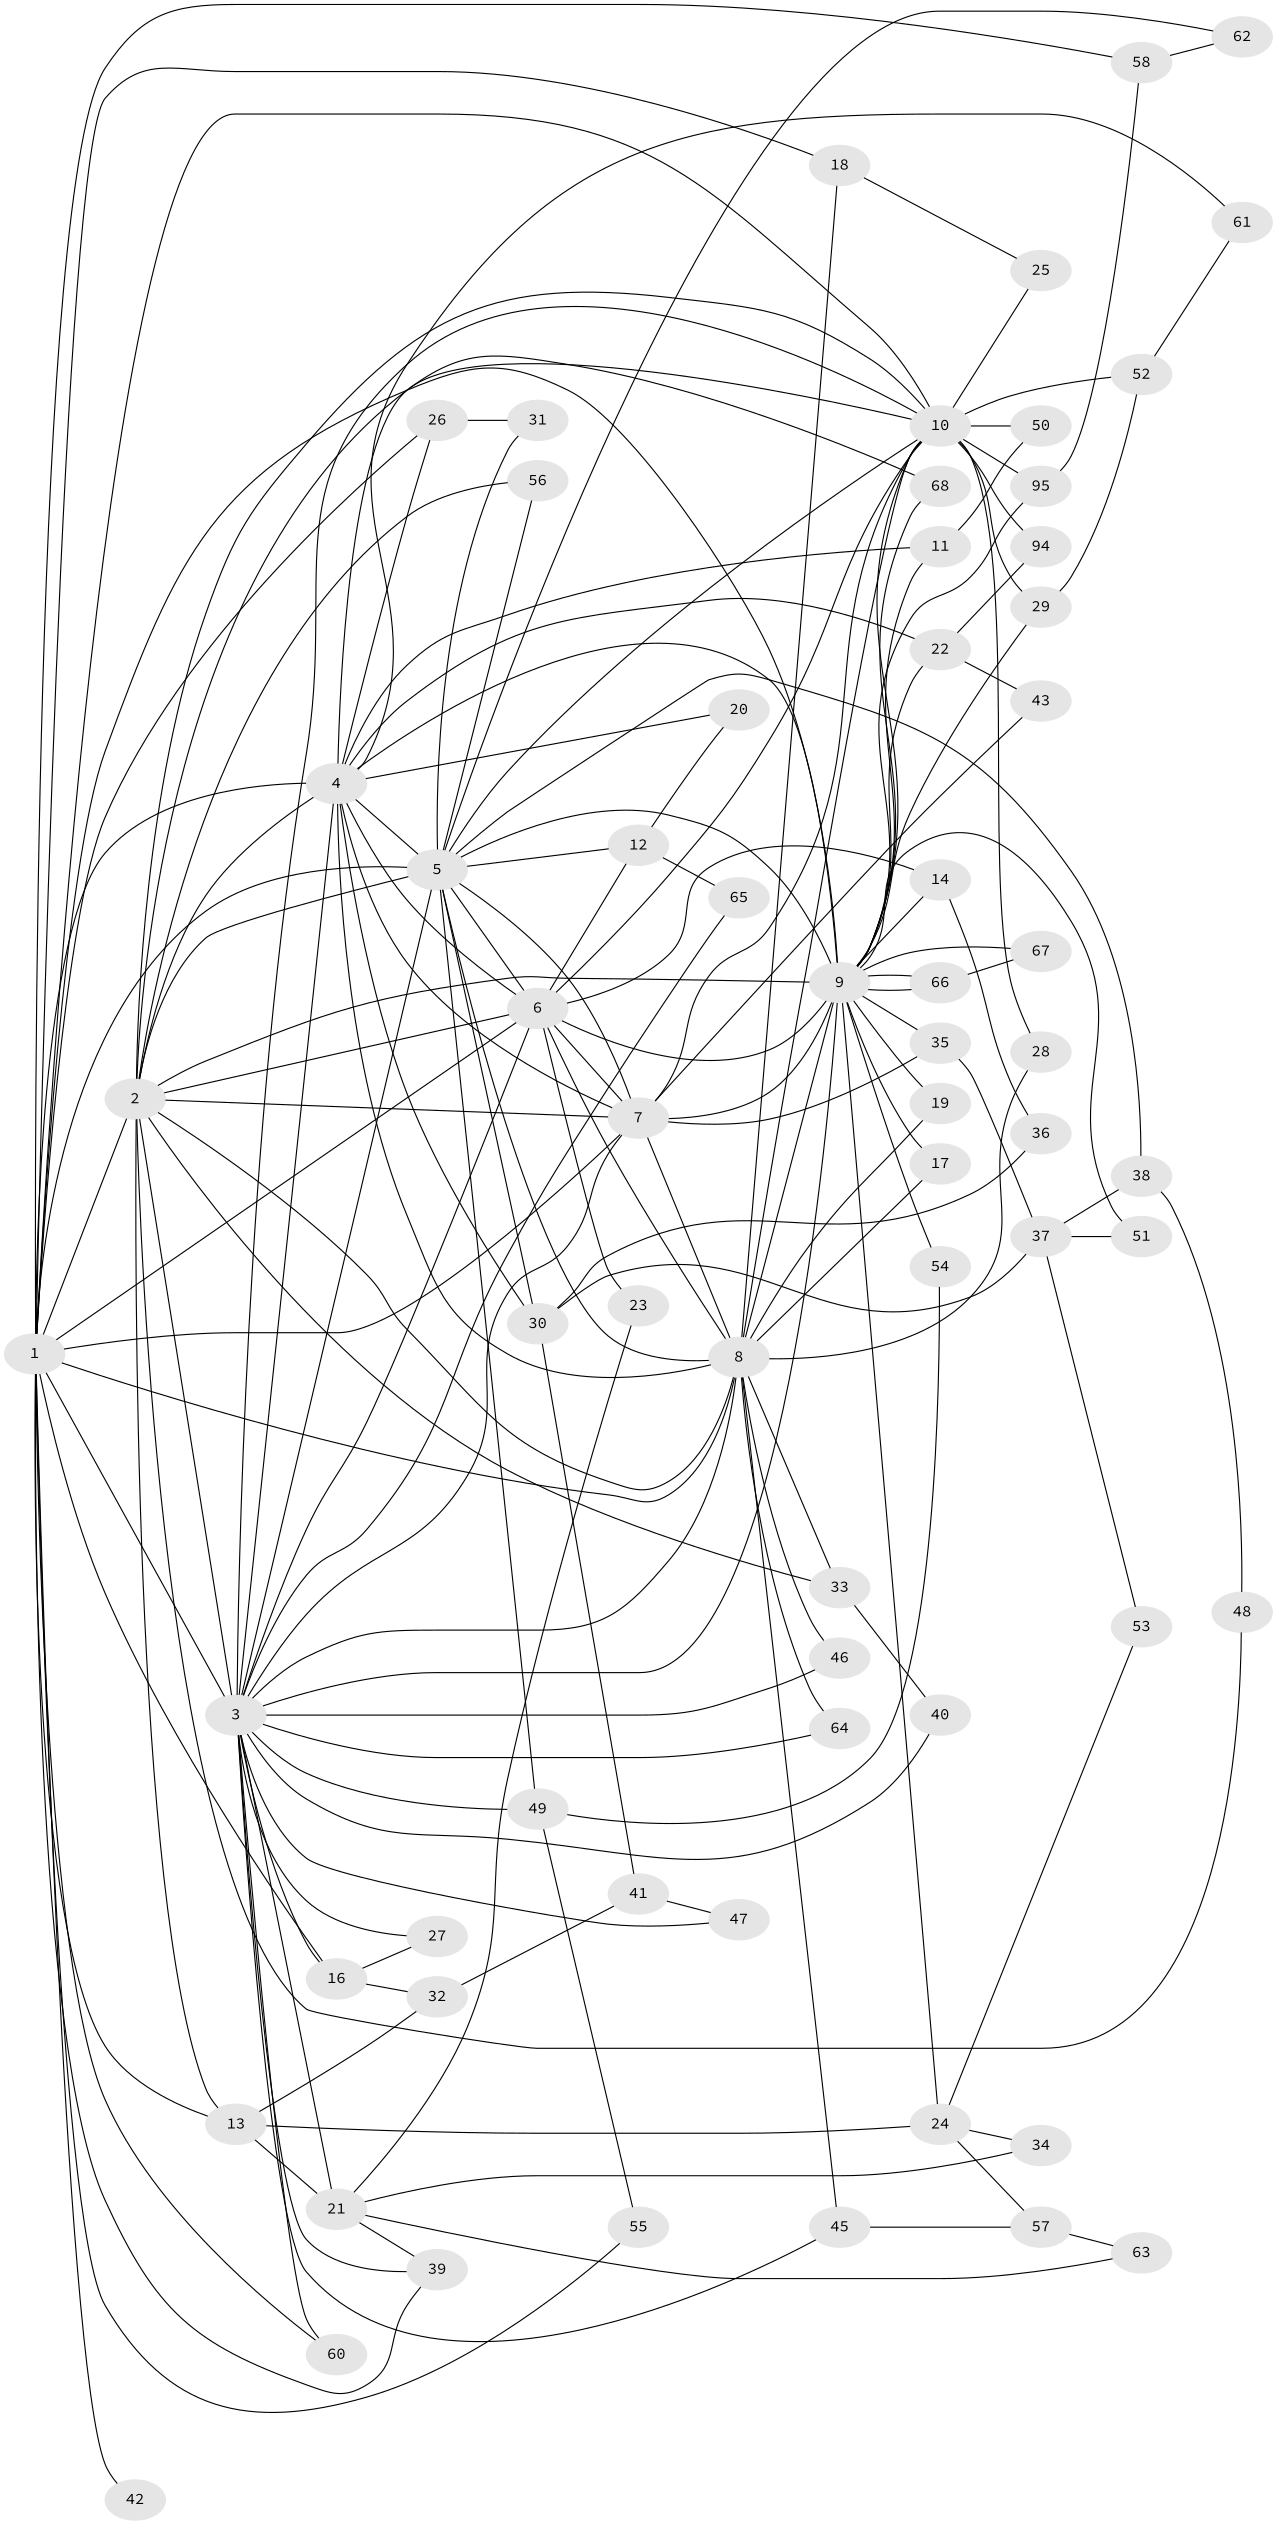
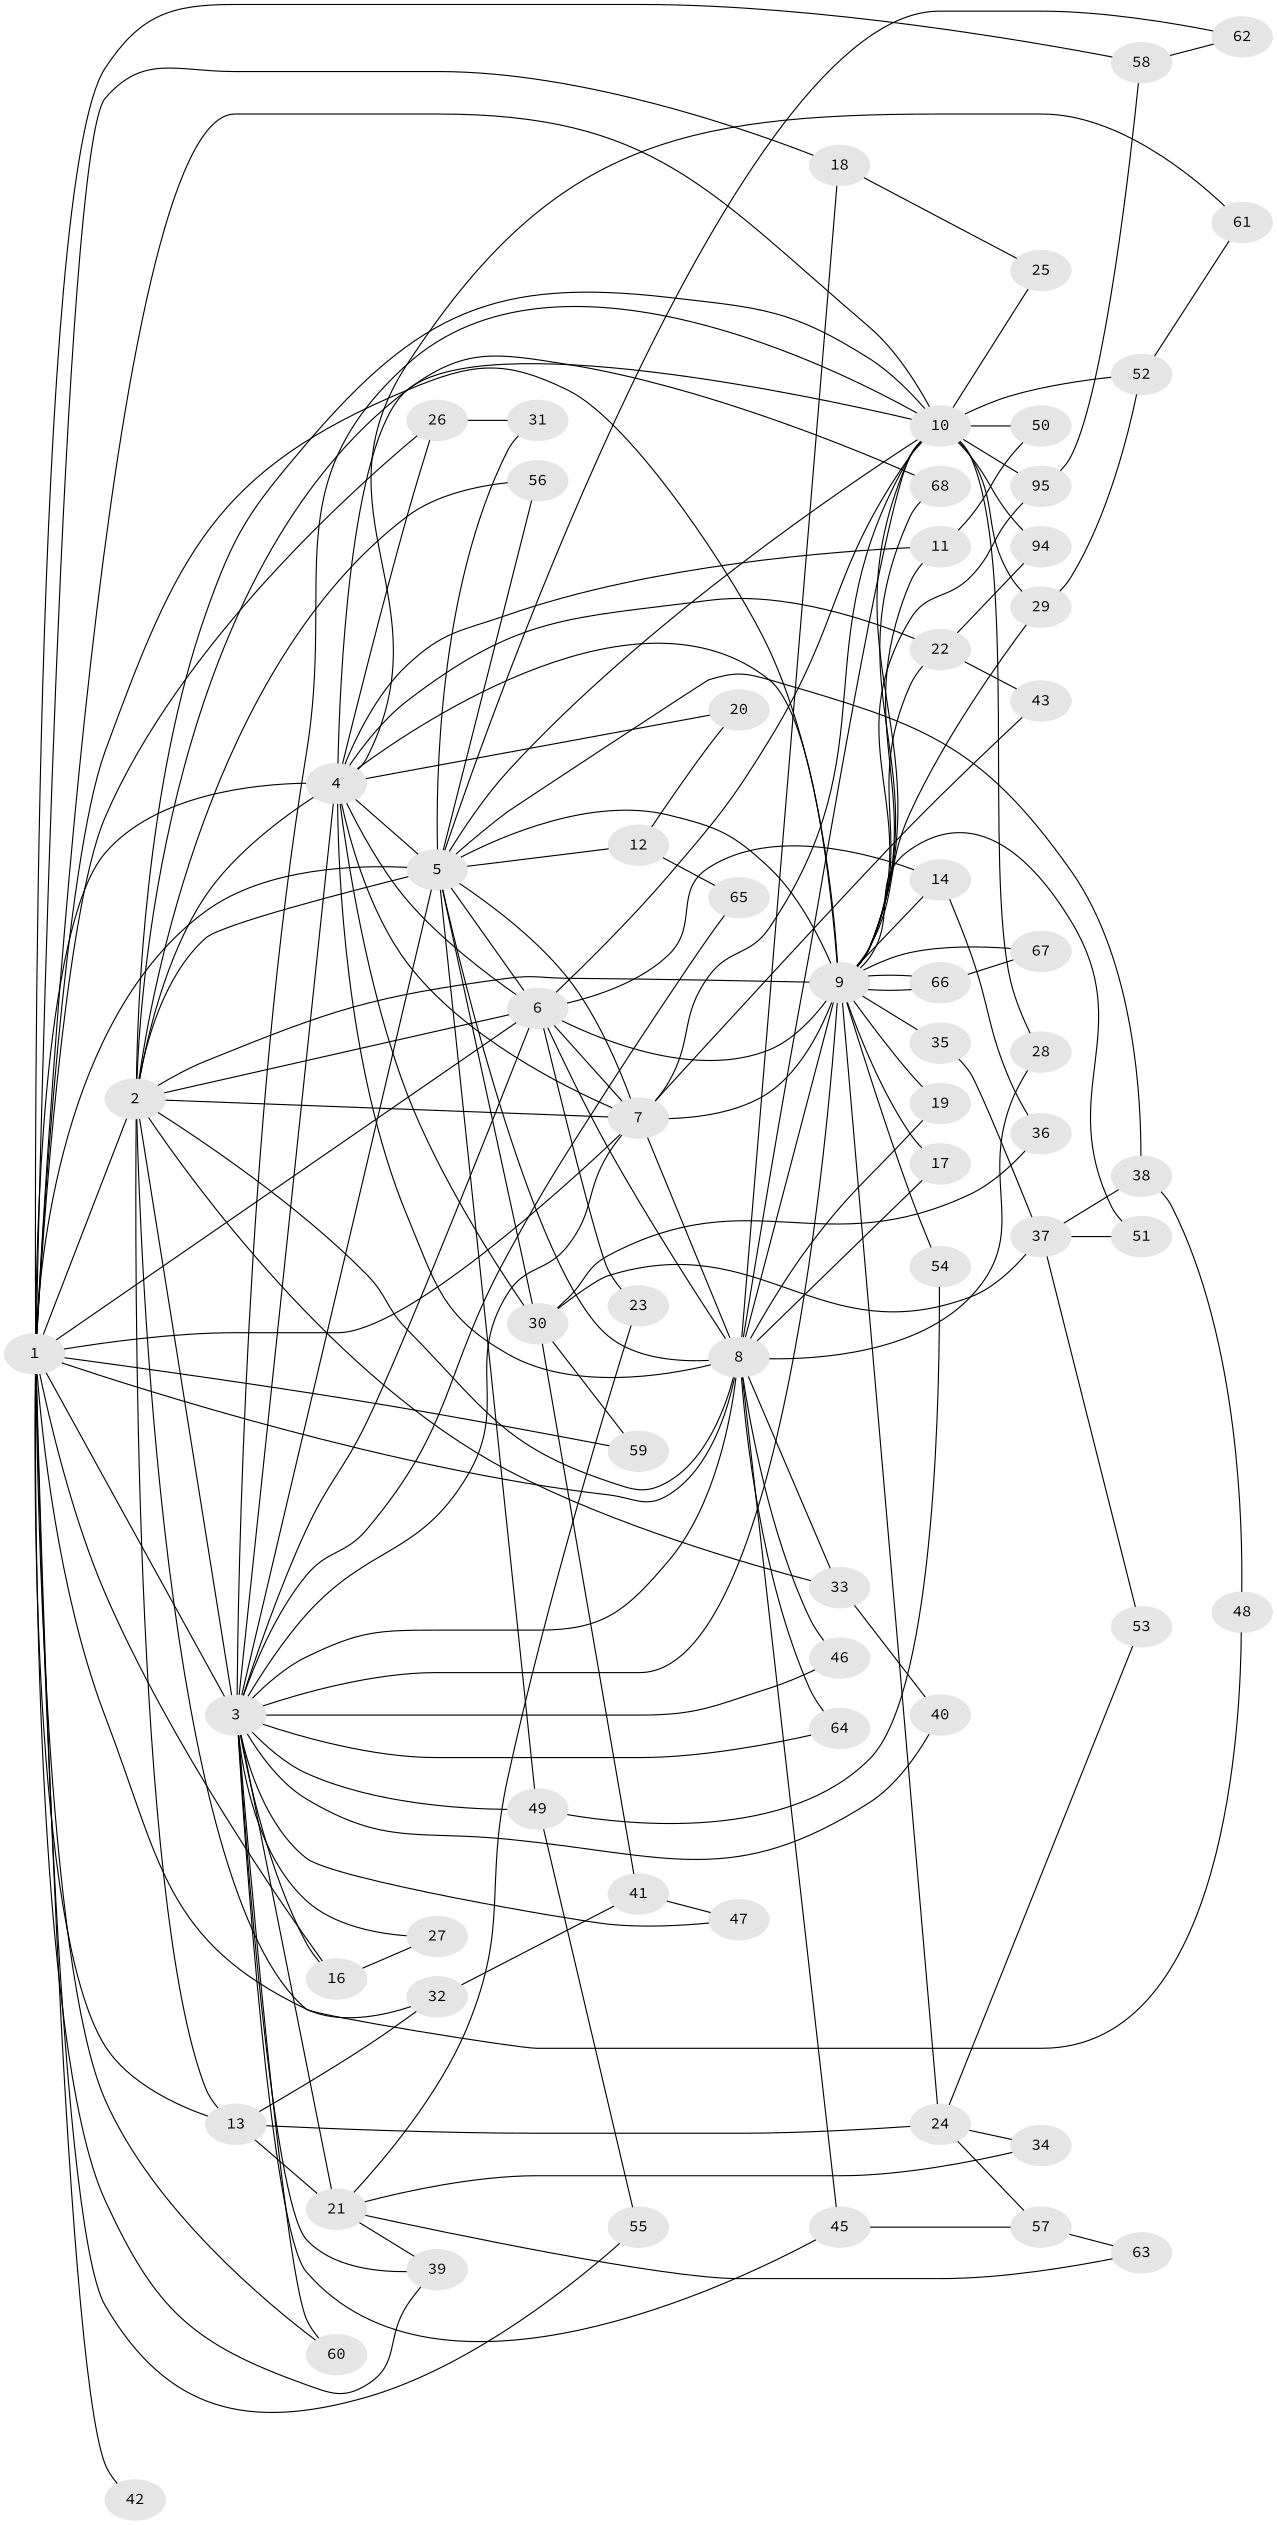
edge "12" -- "6": removed
edge "35" -- "7": removed
node "59": added
edge "16" -- "32": now "1" -- "32"
